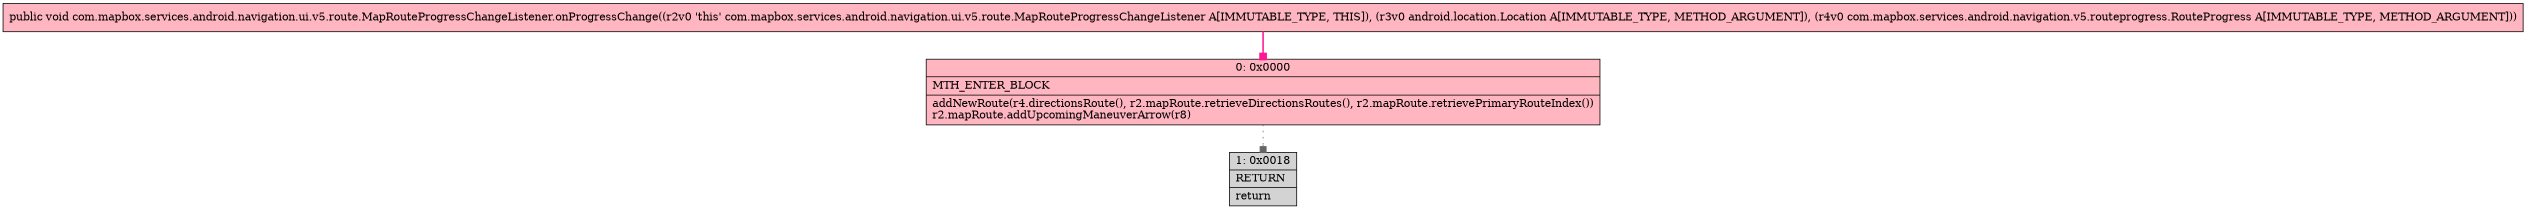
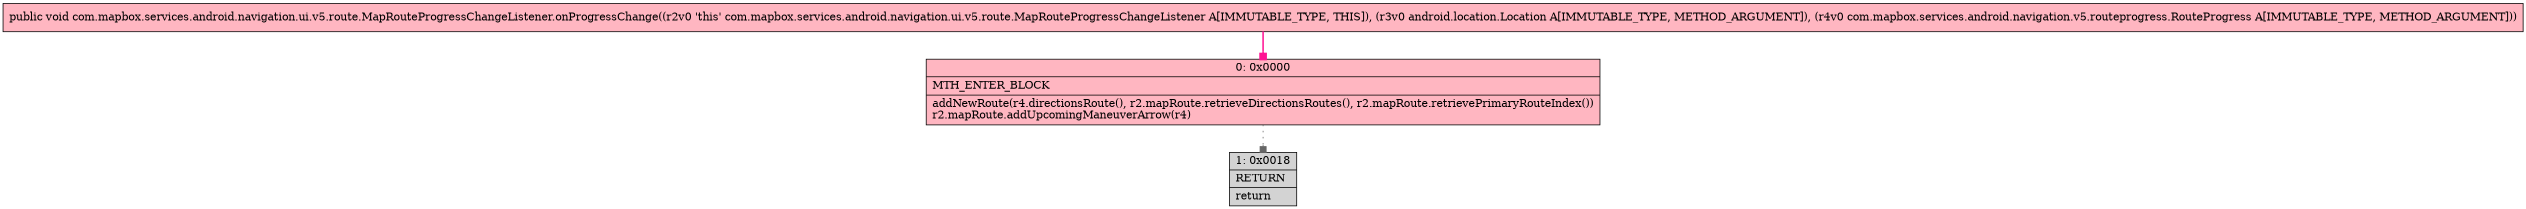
node "0: 0x0000": text "r2.mapRoute.addUpcomingManeuverArrow(r8)" -> "r2.mapRoute.addUpcomingManeuverArrow(r4)"
